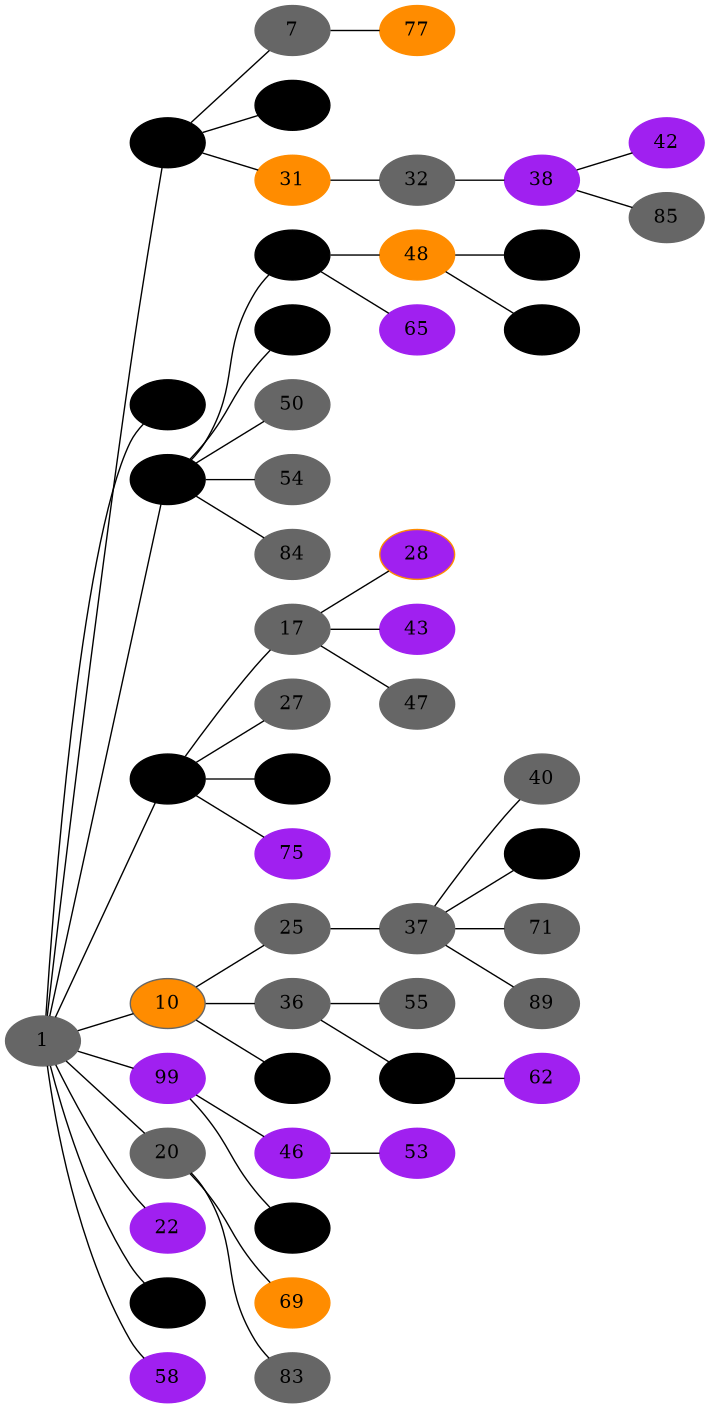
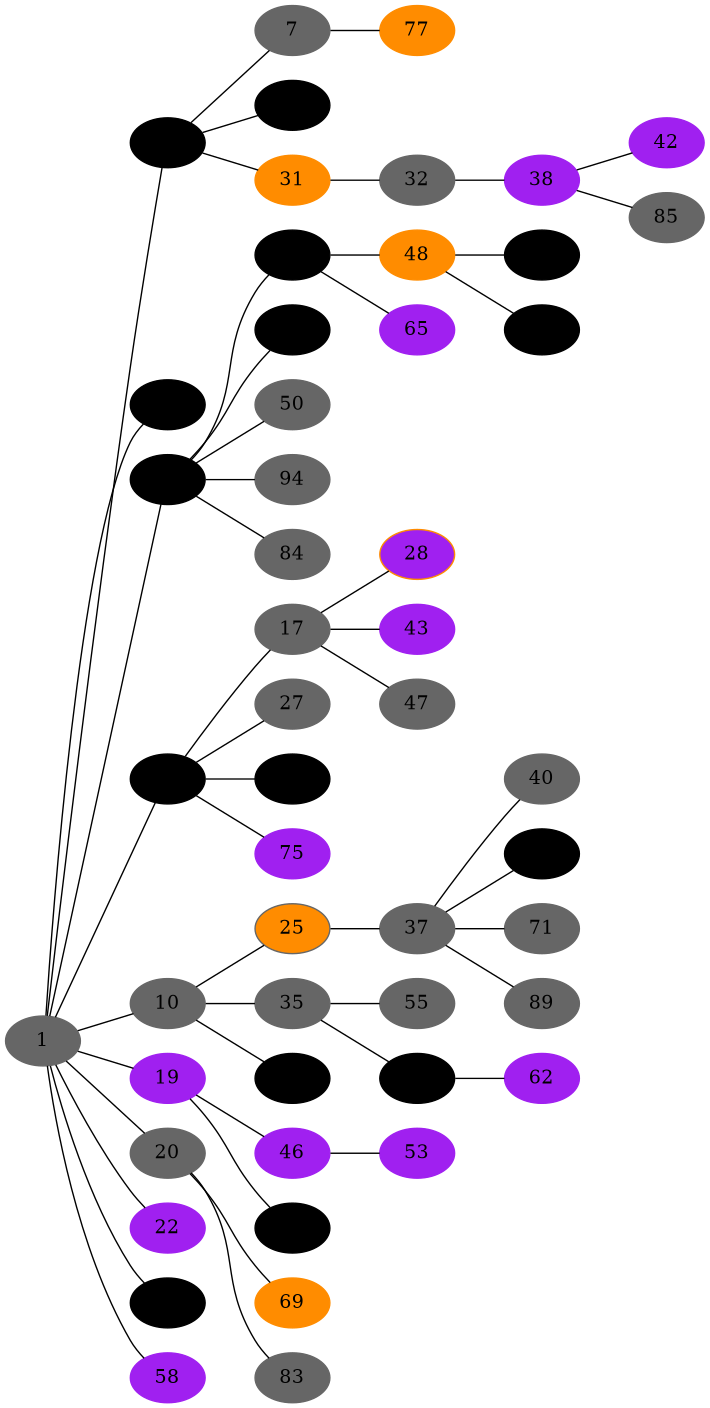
node "54": label "54" -> "94"
node "25": fillcolor gray40 -> darkorange
node "10": fillcolor darkorange -> gray40
node "36": label "36" -> "35"
node "99": label "99" -> "19"
